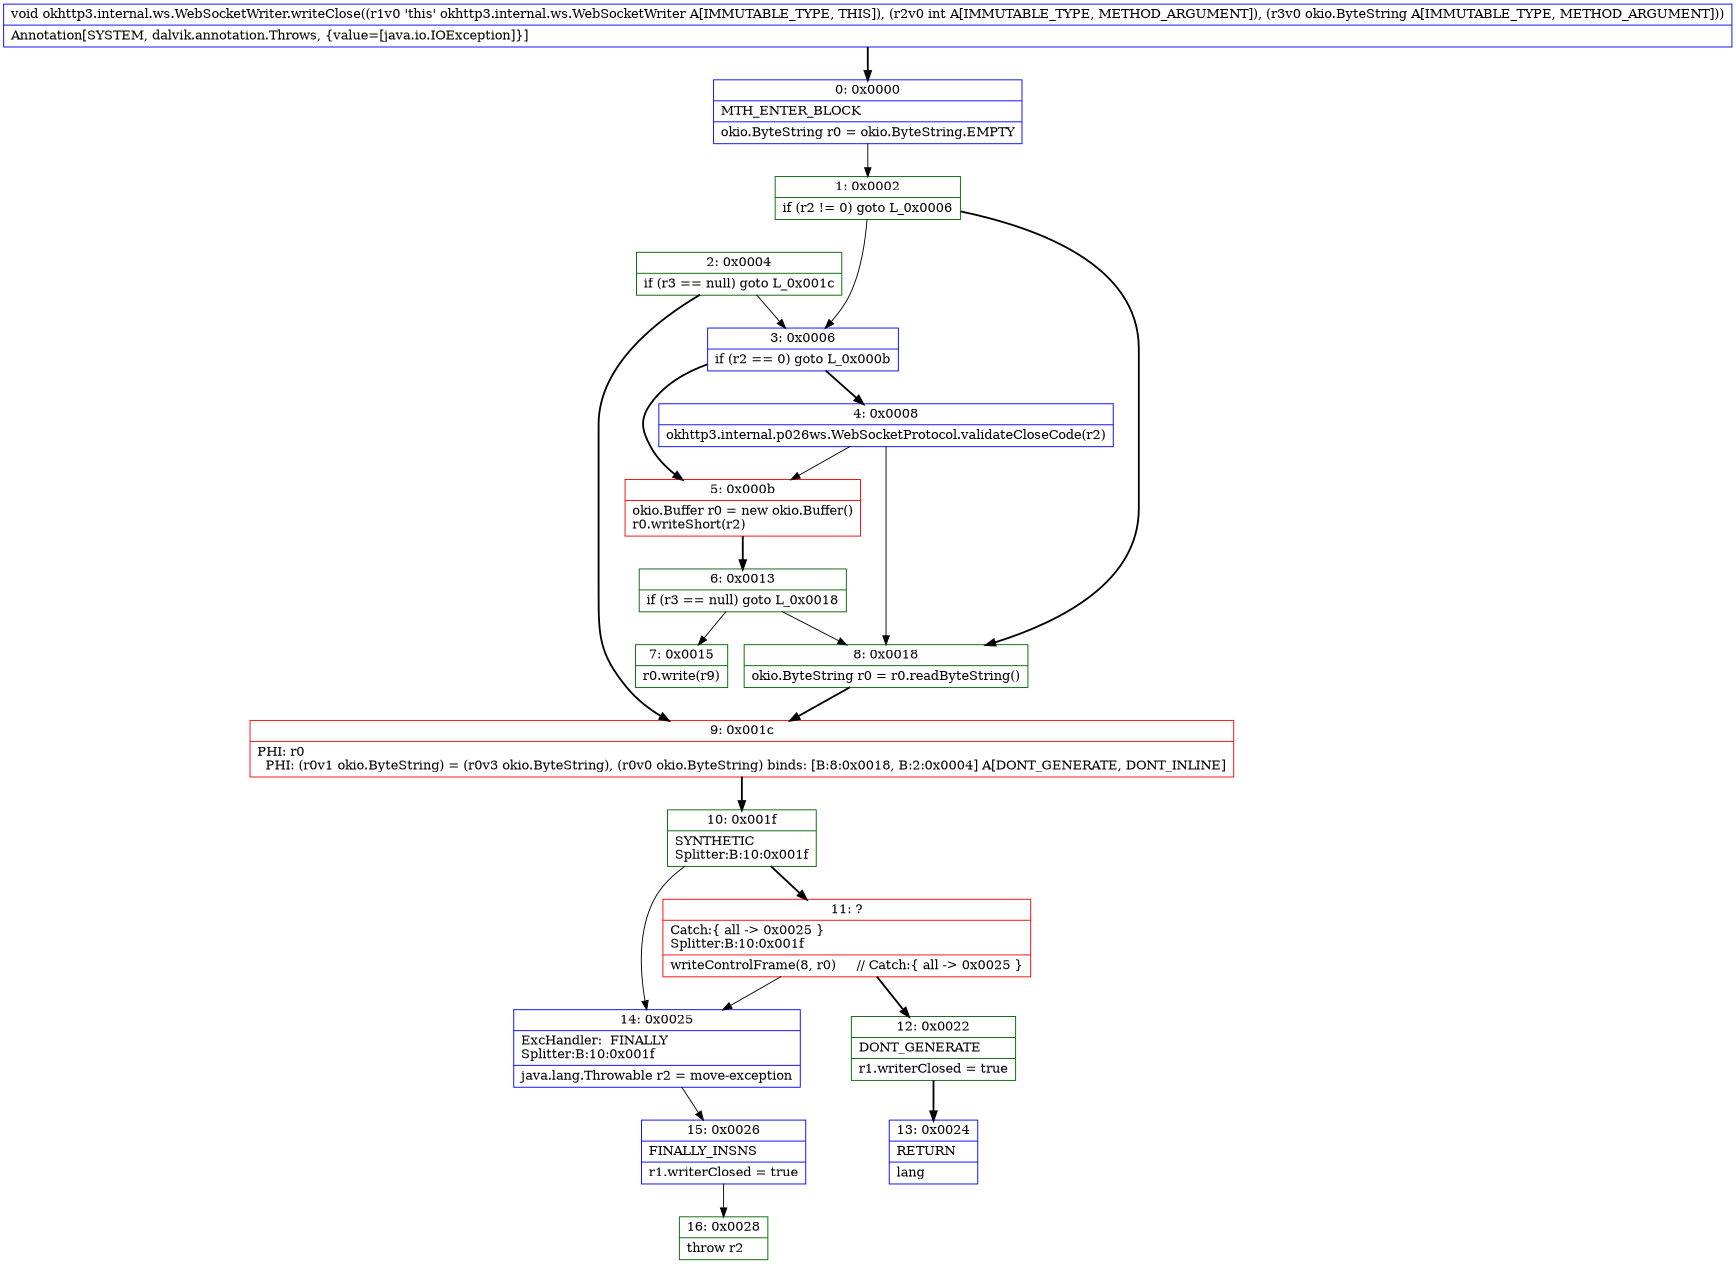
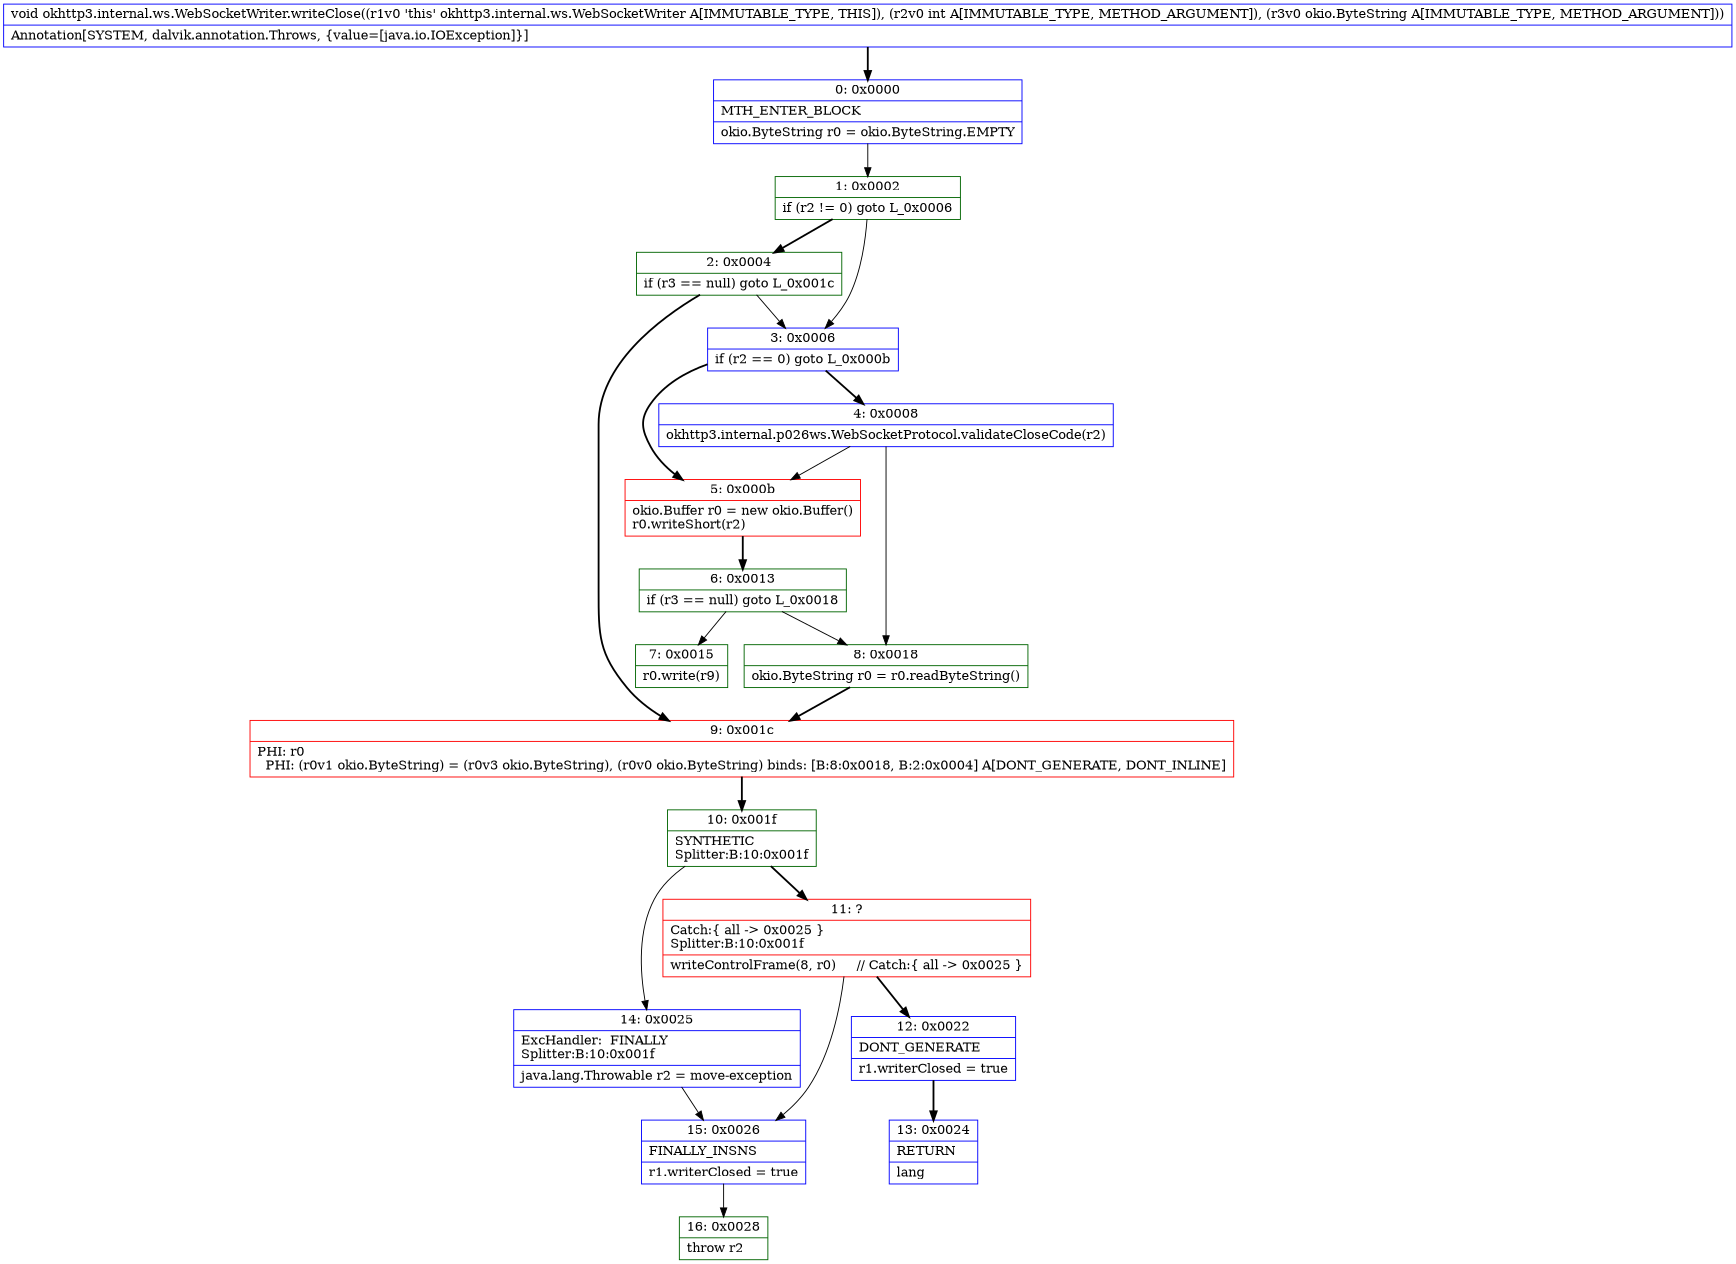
edge "1: 0x0002" -> "8: 0x0018": now "1: 0x0002" -> "2: 0x0004"
edge "11: ?" -> "14: 0x0025": now "11: ?" -> "15: 0x0026"
node "12: 0x0022": color darkgreen -> blue
